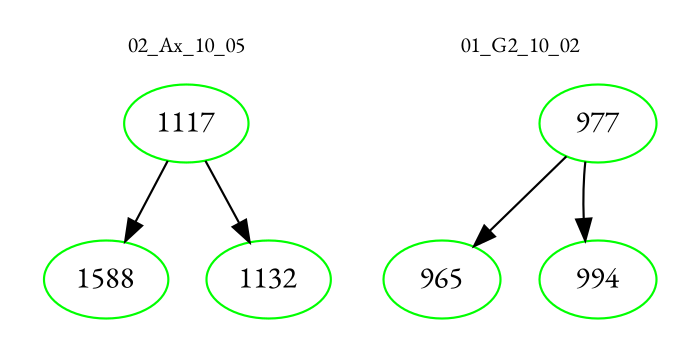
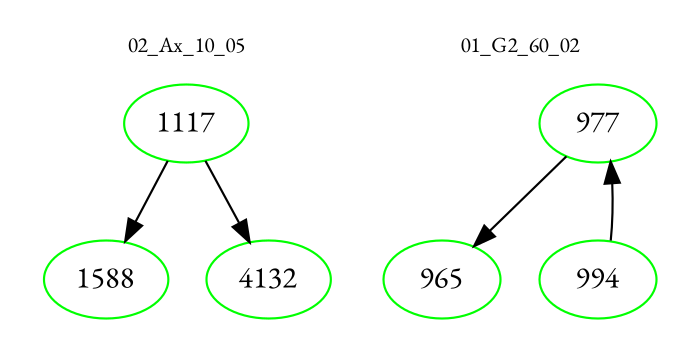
cluster "01_G2_10_02": label "01_G2_10_02" -> "01_G2_60_02"
edge "977" -> "994": reversed
node "1132": label "1132" -> "4132"
